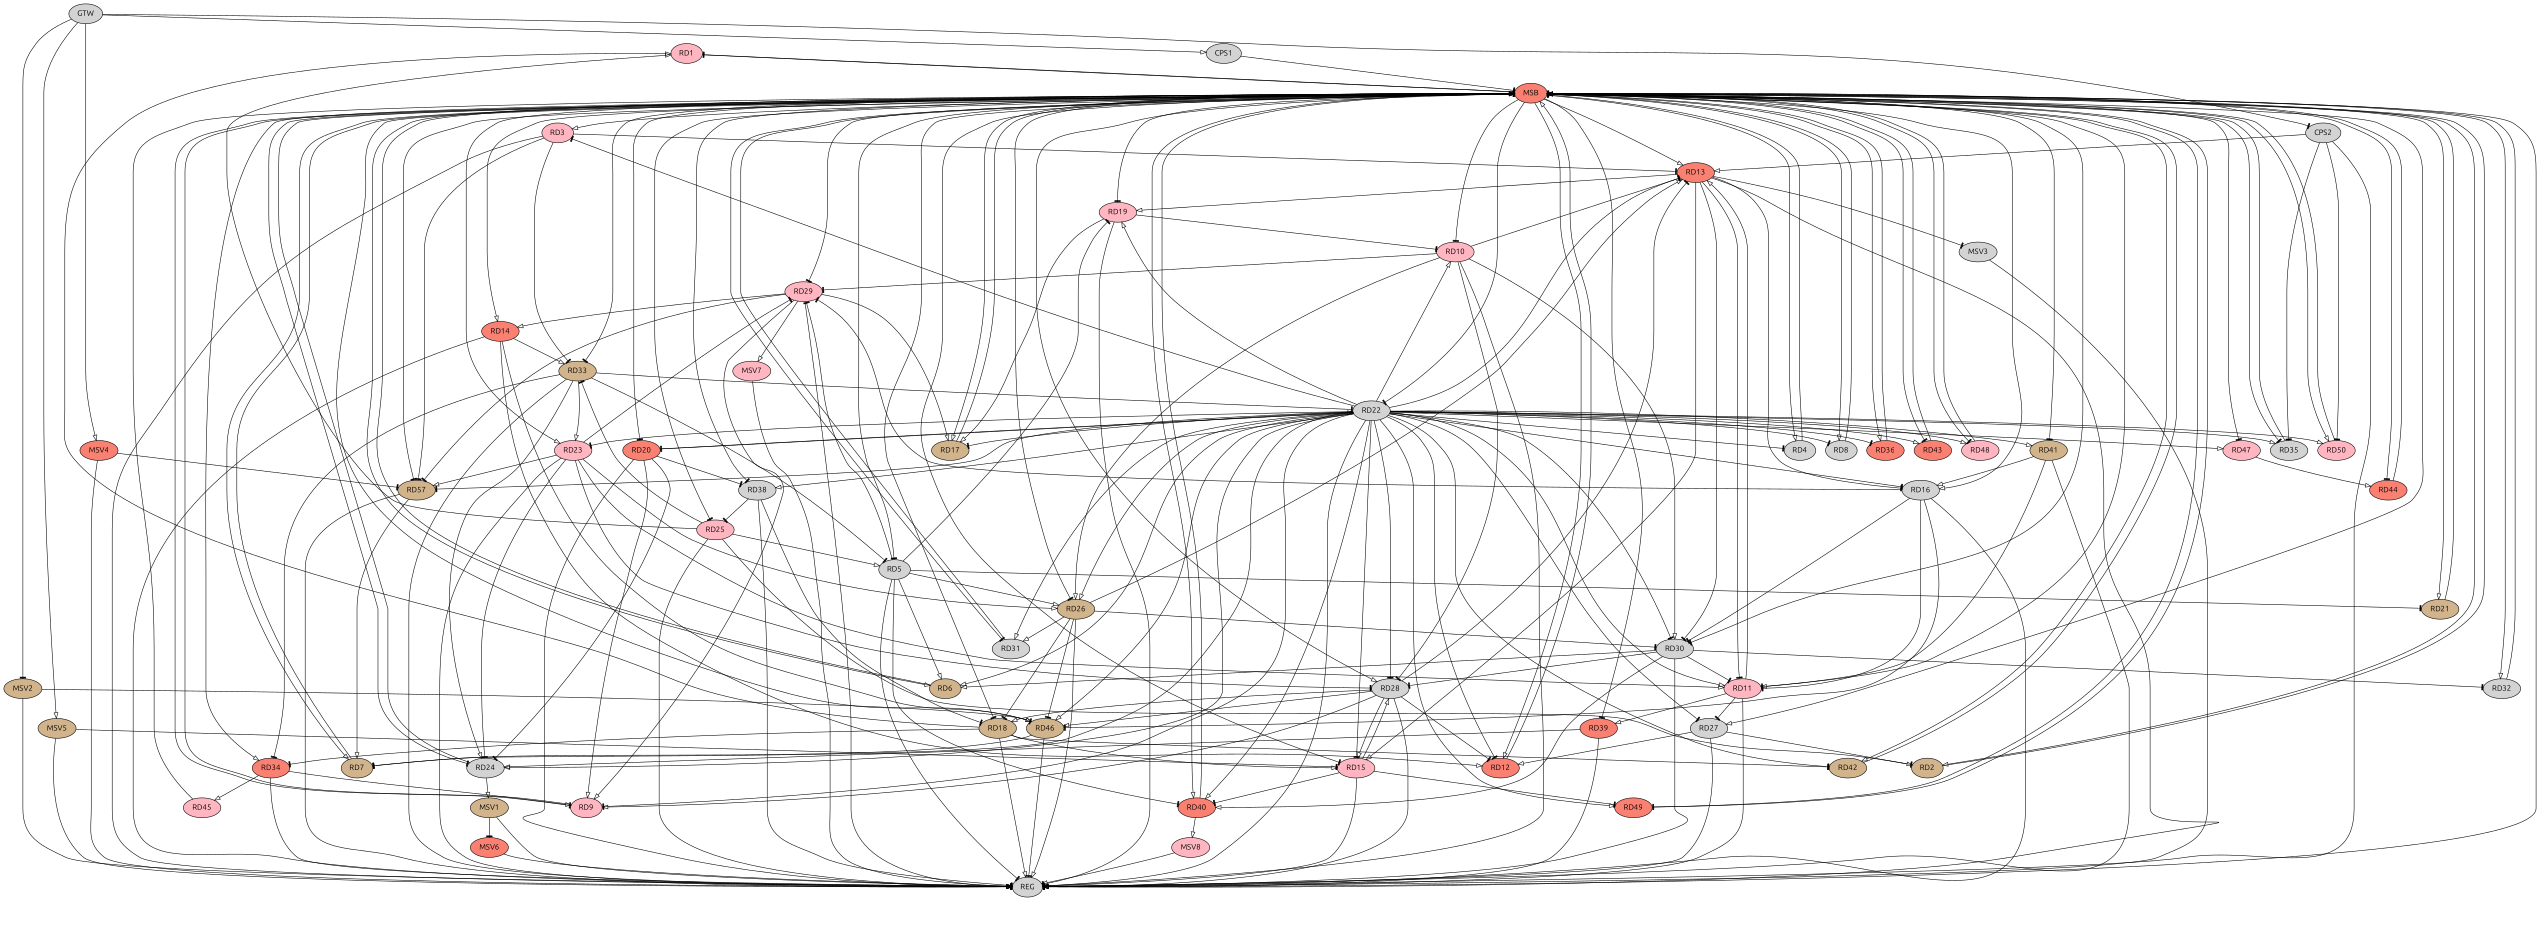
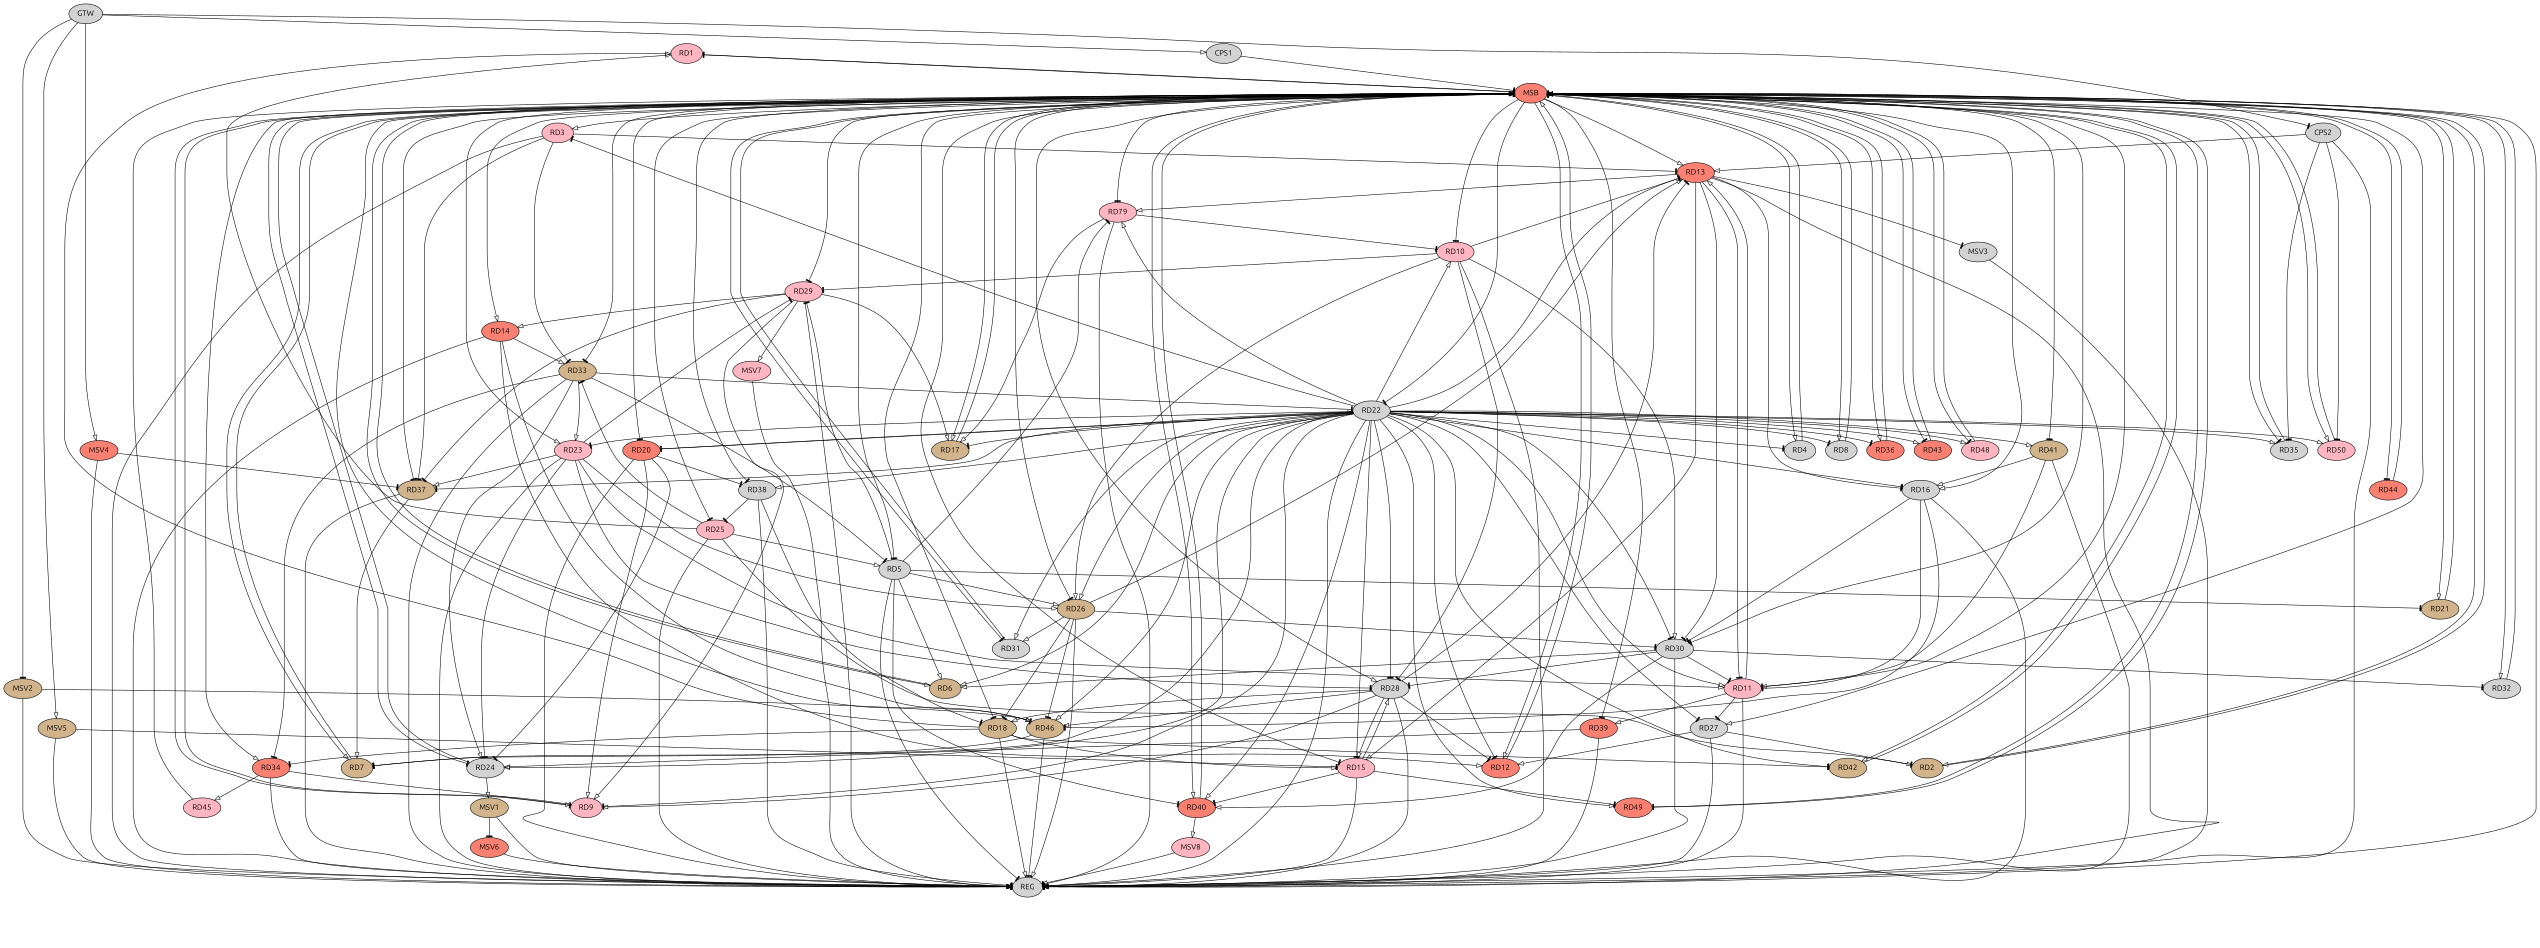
node "RD19": label "RD19" -> "RD79"
node "RD47": removed
edge "RD16" -> "RD29": removed
node "RD57": label "RD57" -> "RD37"
